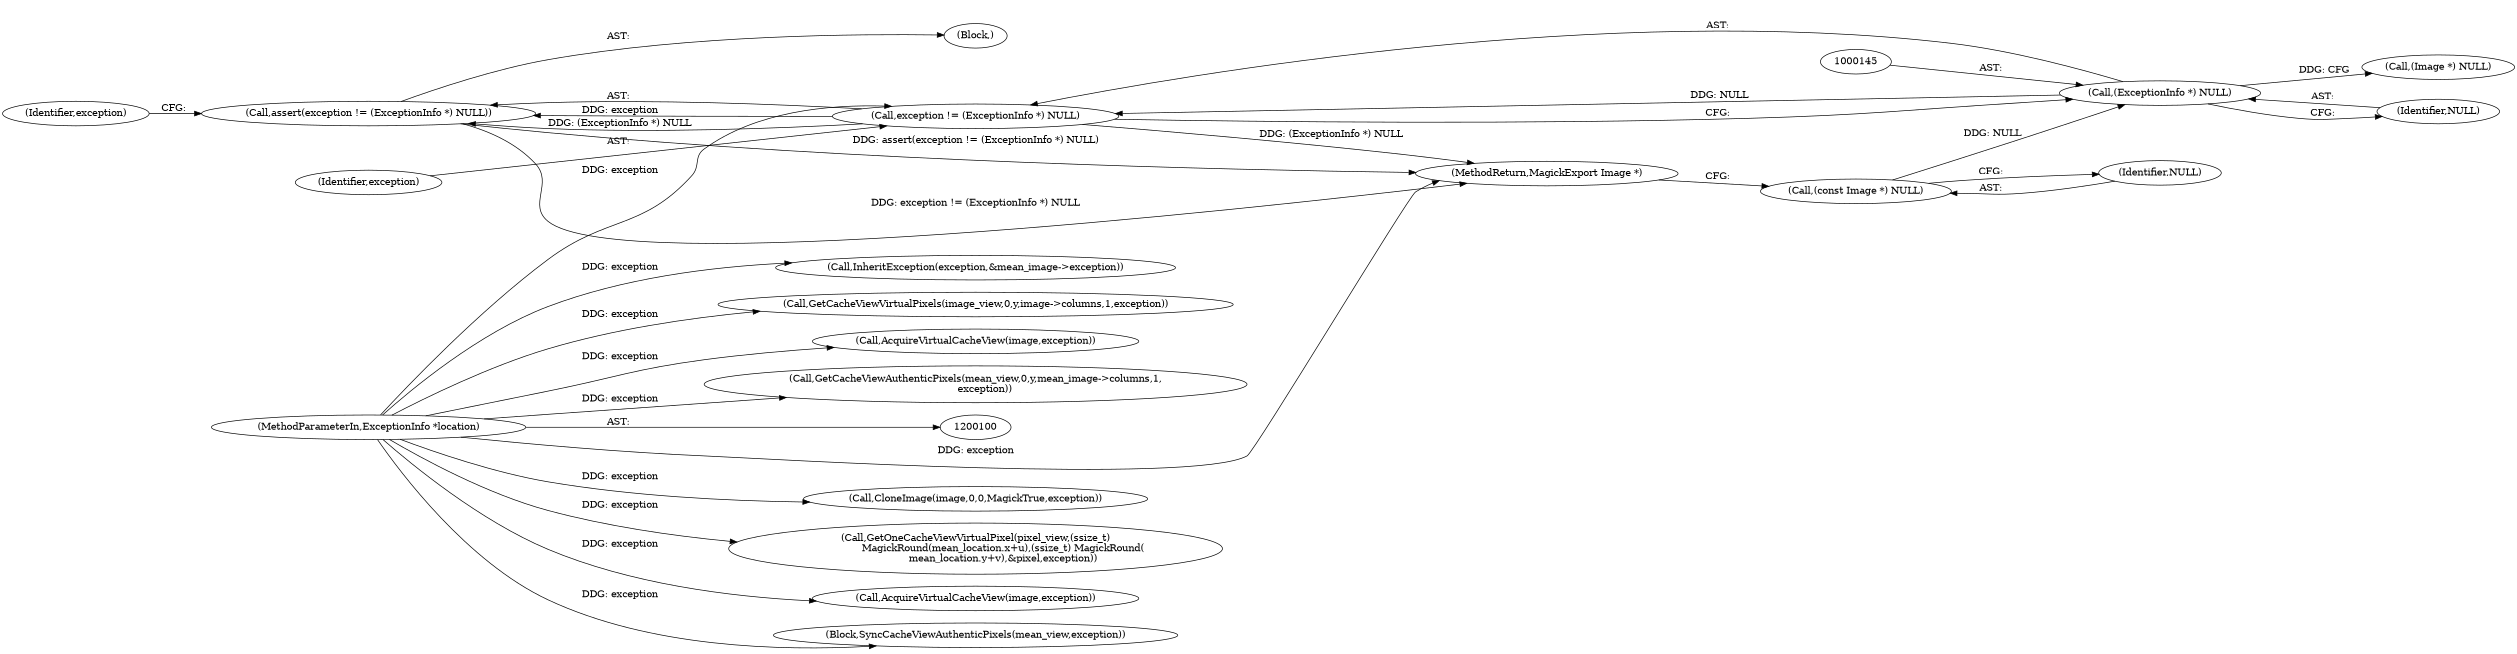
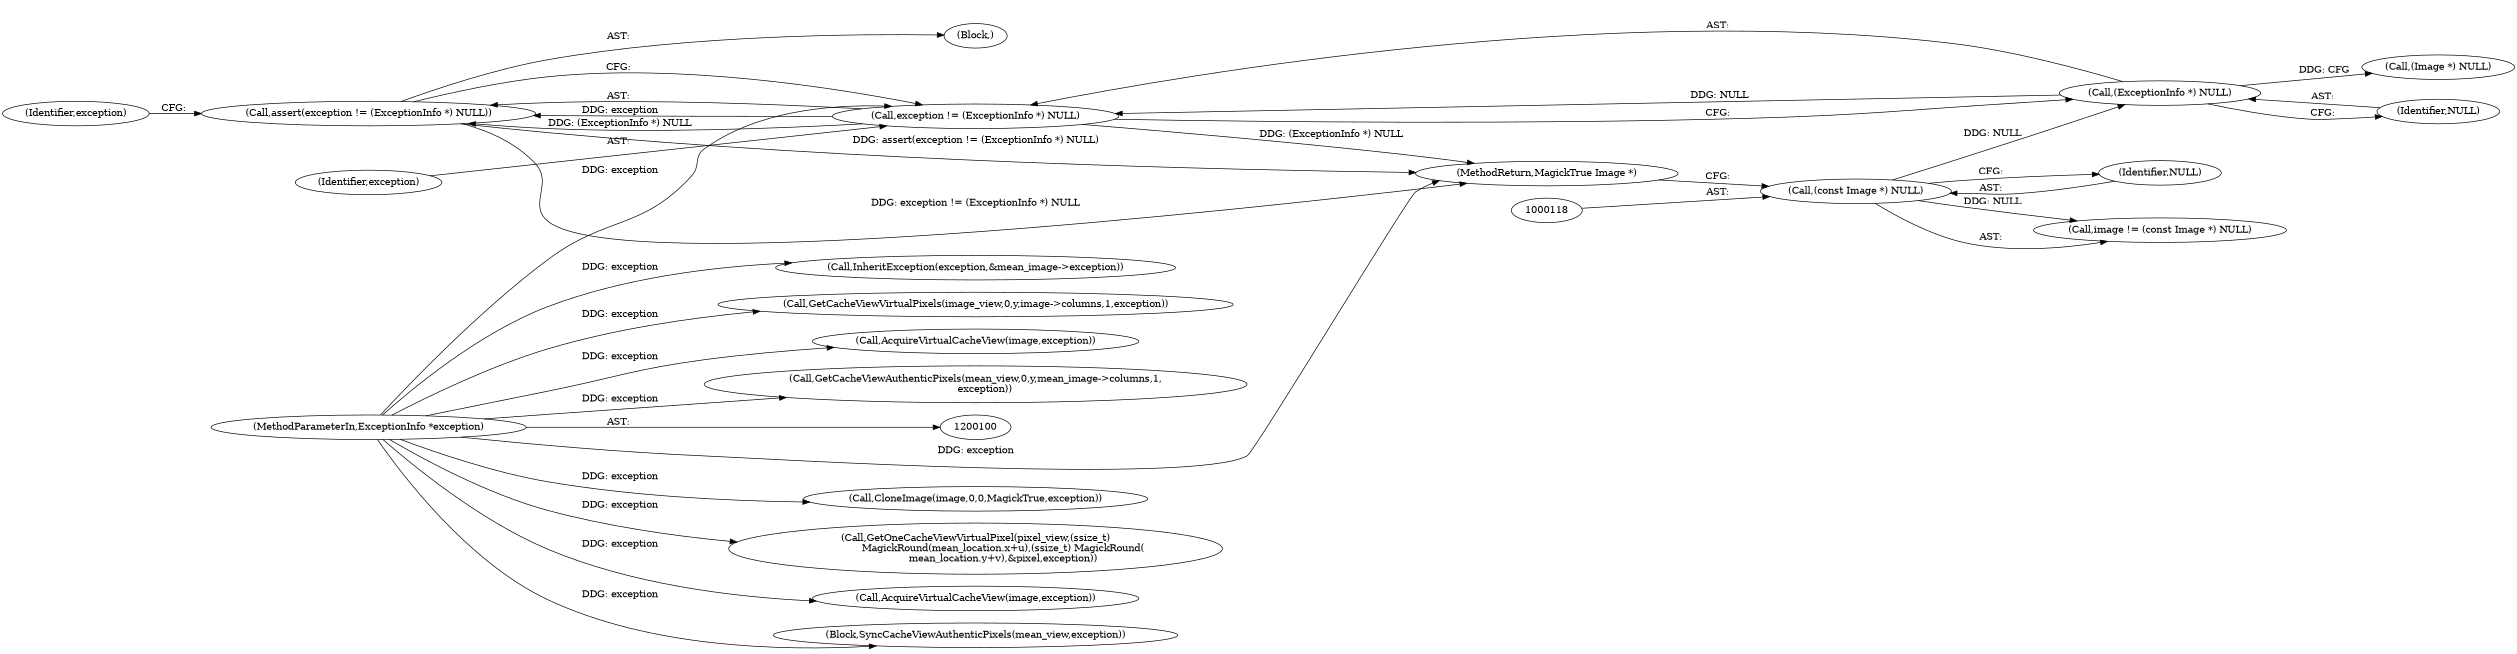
node "1000145": removed
edge "(Call,assert(exception != (ExceptionInfo *) NULL))" -> "(Call,exception != (ExceptionInfo *) NULL)": added, label "CFG:"
node "(MethodReturn,MagickExport Image *)": label "(MethodReturn,MagickExport Image *)" -> "(MethodReturn,MagickTrue Image *)"
node "1000118": added
node "(Call,image != (const Image *) NULL)": added
node "(MethodParameterIn,ExceptionInfo *location)": label "(MethodParameterIn,ExceptionInfo *location)" -> "(MethodParameterIn,ExceptionInfo *exception)"
